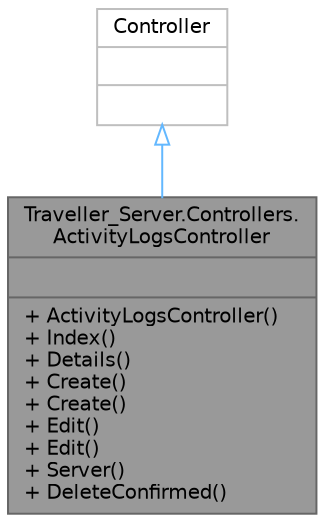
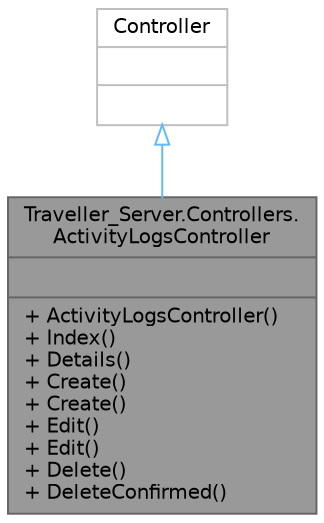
node "Traveller_Server.Controllers.": text "+ Server()" -> "+ Delete()"
